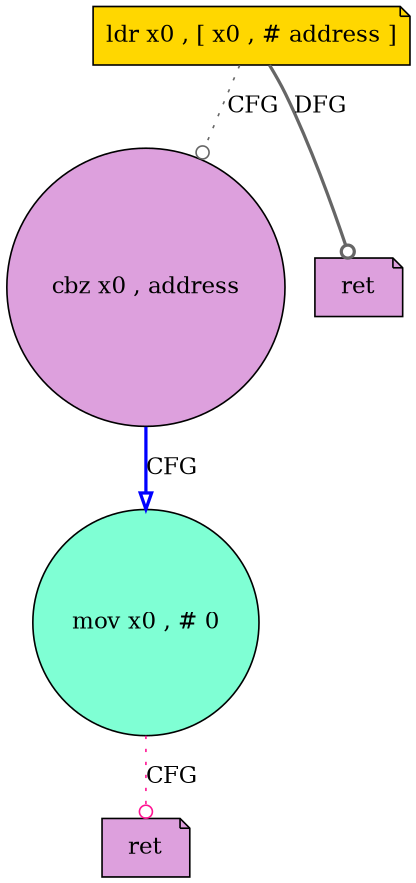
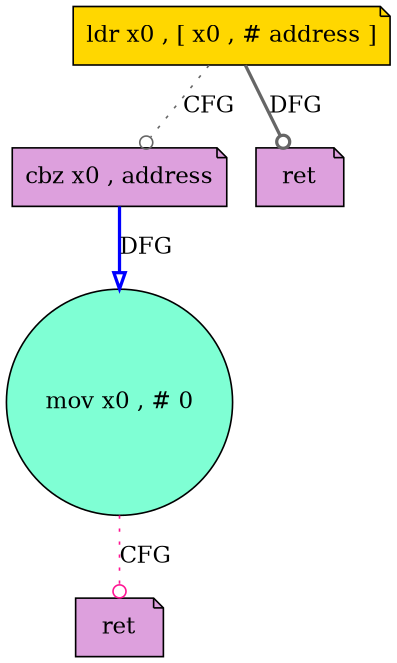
node "cbz x0 , address": shape circle -> note
edge "cbz x0 , address" -> "mov x0 , # 0": label "CFG" -> "DFG"
